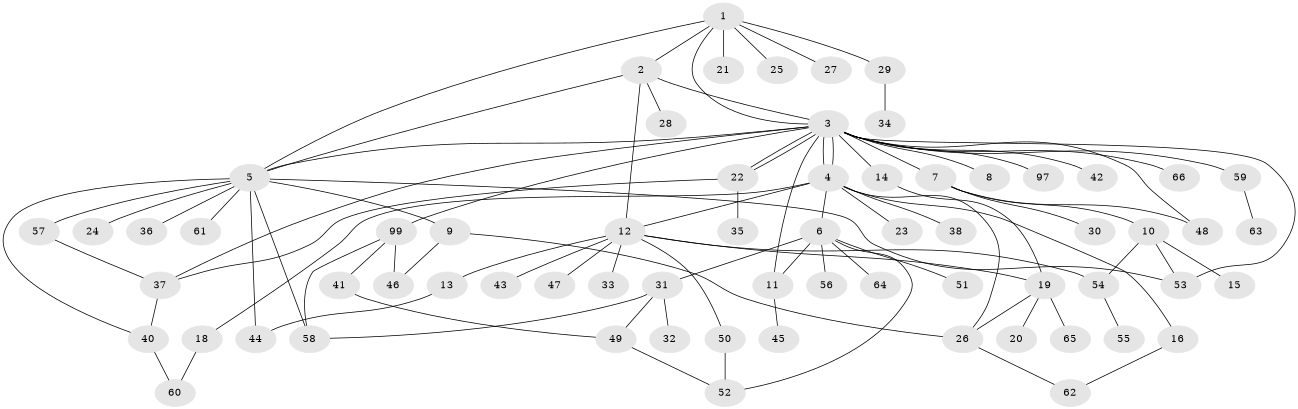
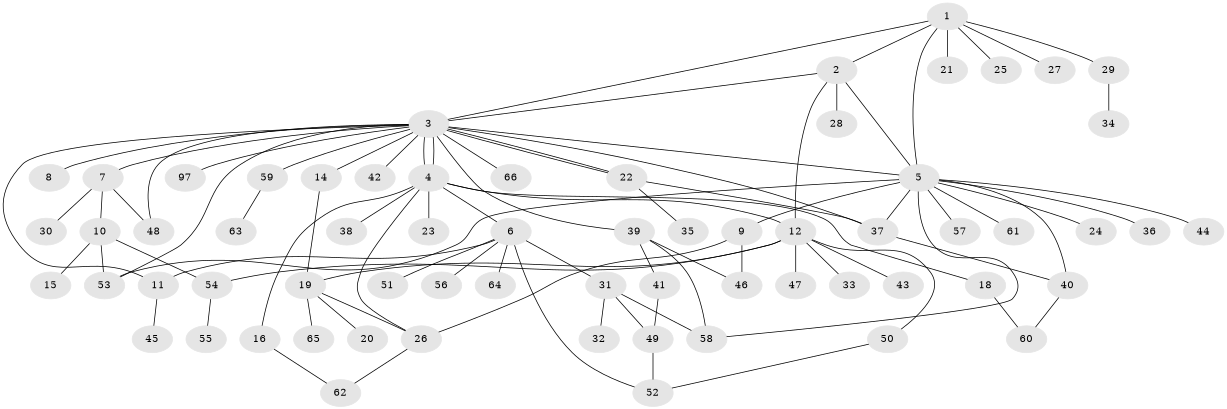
node "99": label "99" -> "39"
edge "57" -- "37": now "5" -- "37"
node "13": removed
